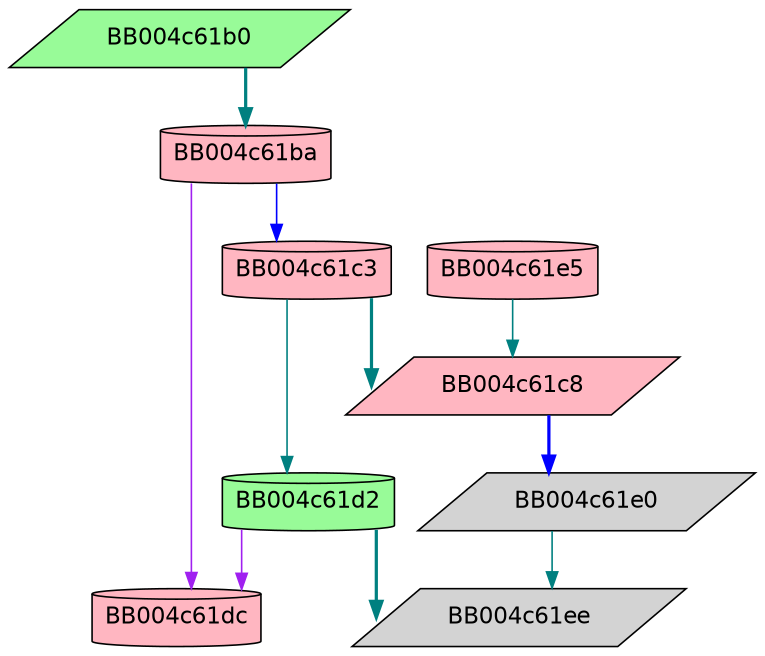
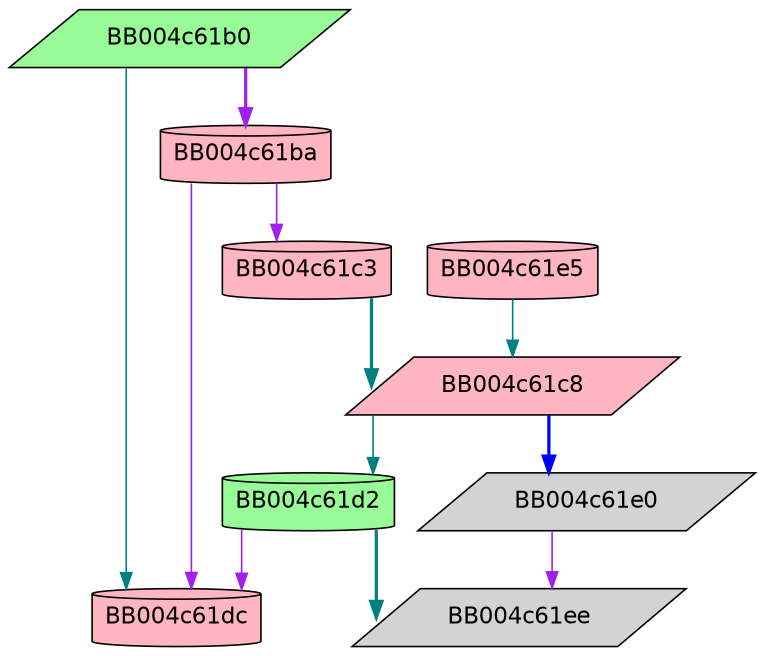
edge "BB004c61b0" -> "BB004c61ba": color teal -> purple
edge "BB004c61ba" -> "BB004c61c3": color blue -> purple
edge "BB004c61b0" -> "BB004c61dc": added
edge "BB004c61c3" -> "BB004c61d2": now "BB004c61c8" -> "BB004c61d2"
edge "BB004c61e0" -> "BB004c61ee": color teal -> purple
